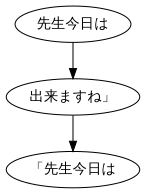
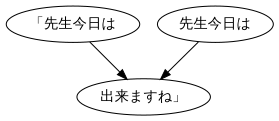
edge "出来ますね」" -> "「先生今日は": reversed
